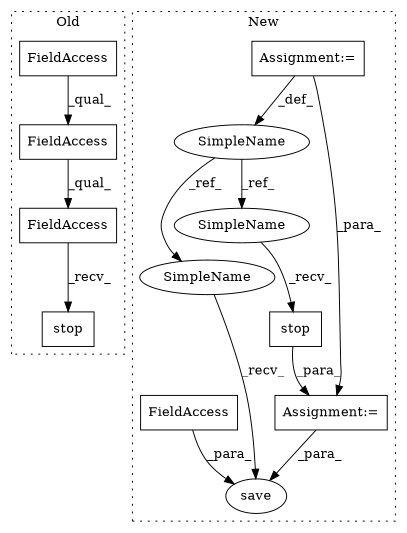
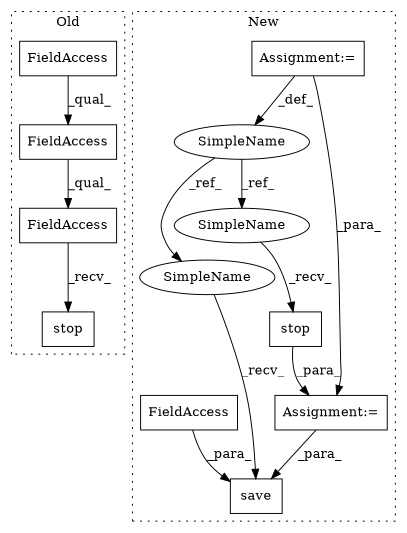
node "save": shape ellipse -> box
